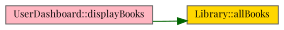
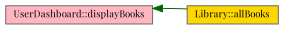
edge "UserDashboard::displayBooks" -> "Library::allBooks": reversed
